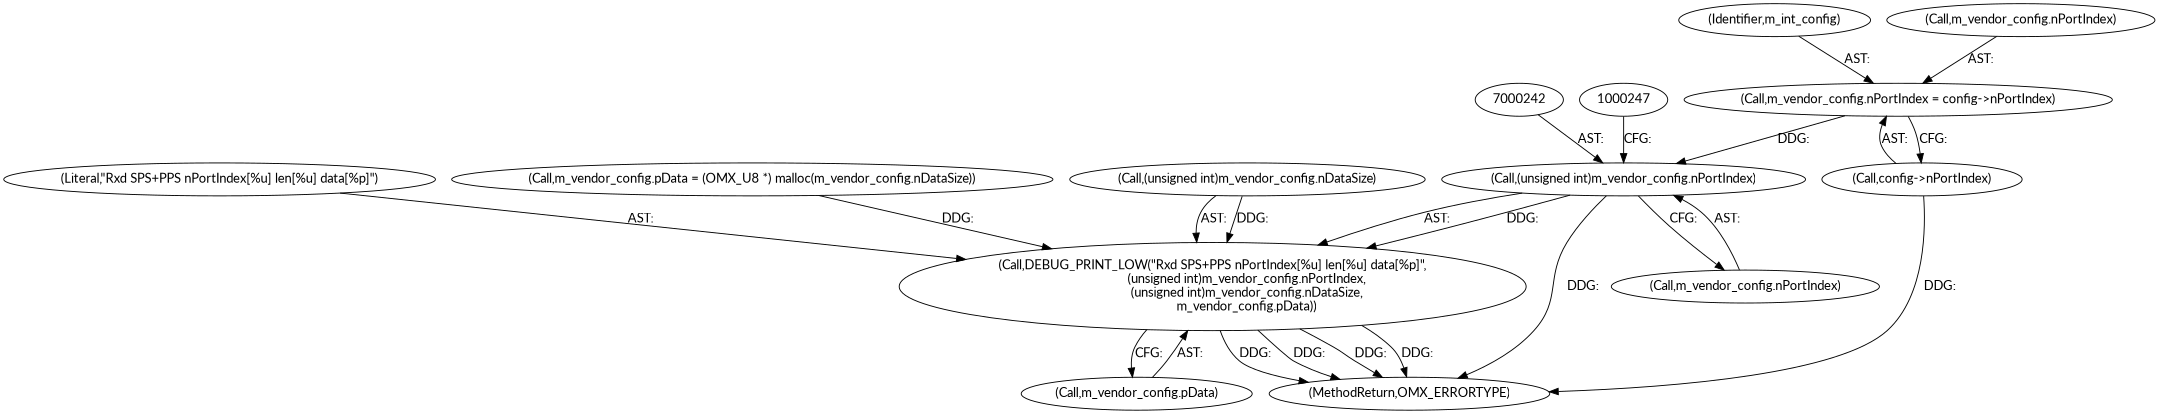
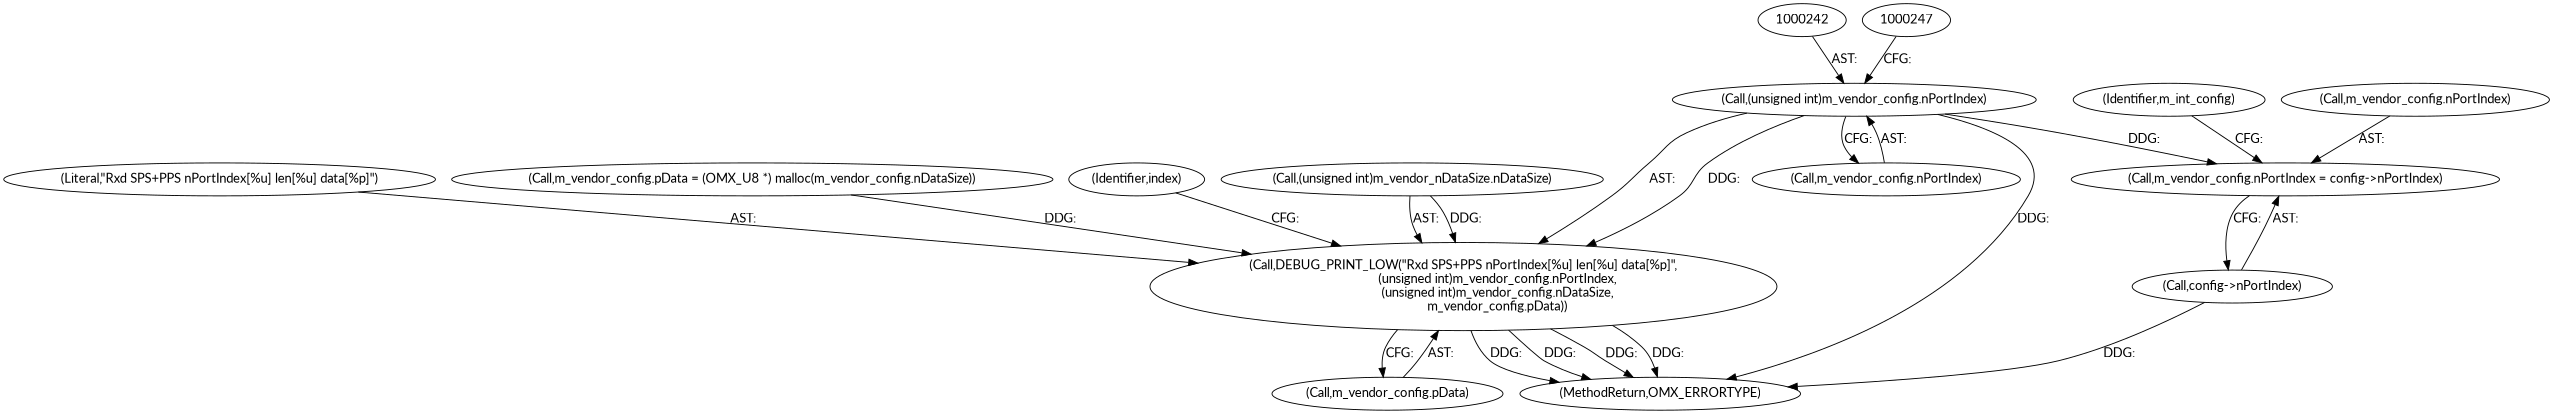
edge "(Identifier,m_int_config)" -> "(Call,m_vendor_config.nPortIndex = config->nPortIndex)": label "AST: " -> "CFG: "
node "7000242": label "7000242" -> "1000242"
edge "(Call,m_vendor_config.nPortIndex = config->nPortIndex)" -> "(Call,(unsigned int)m_vendor_config.nPortIndex)": reversed
node "(Identifier,index)": added
node "(Call,(unsigned int)m_vendor_config.nDataSize)": label "(Call,(unsigned int)m_vendor_config.nDataSize)" -> "(Call,(unsigned int)m_vendor_nDataSize.nDataSize)"
